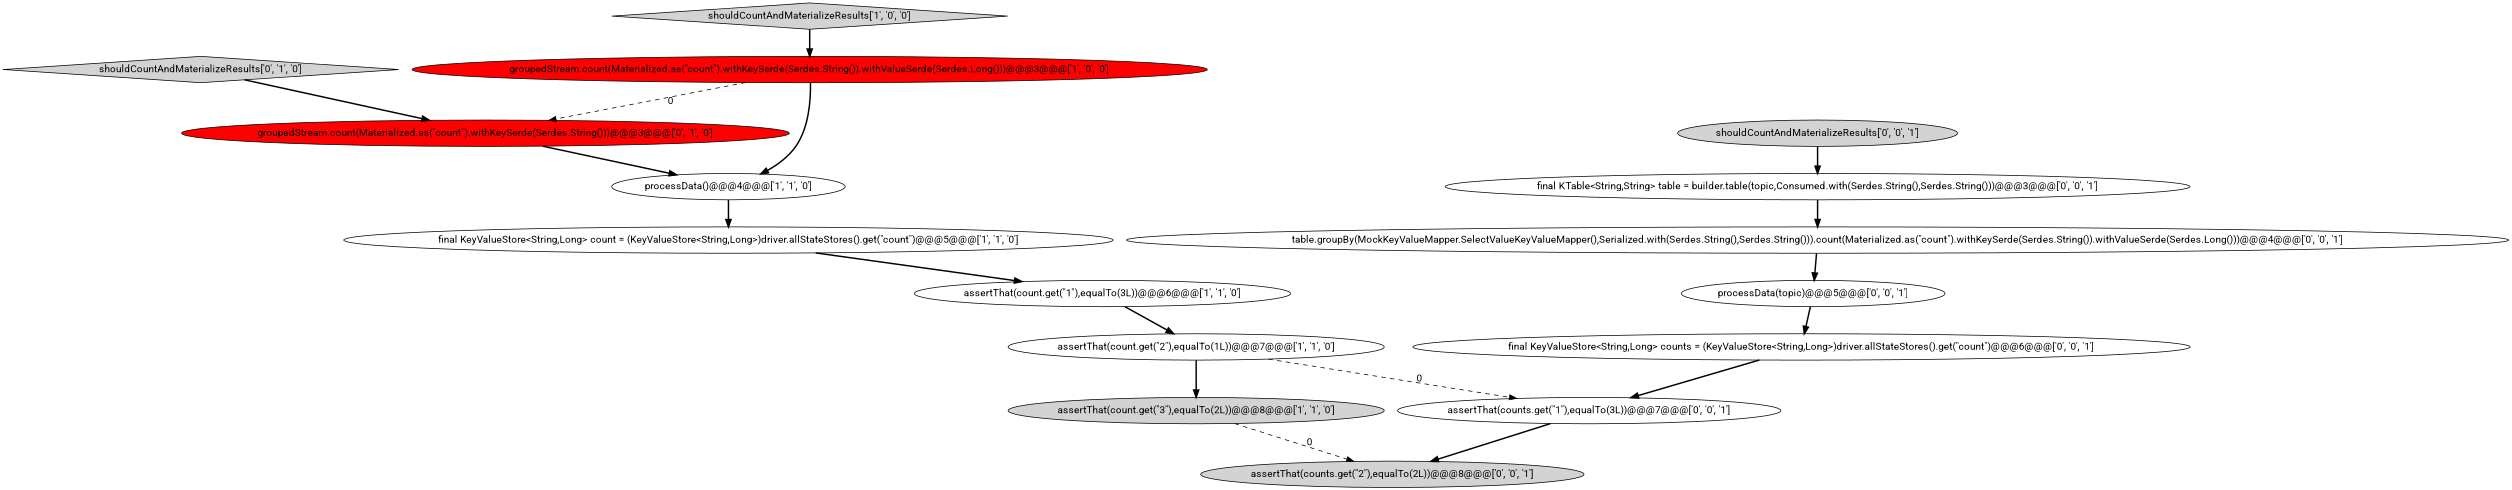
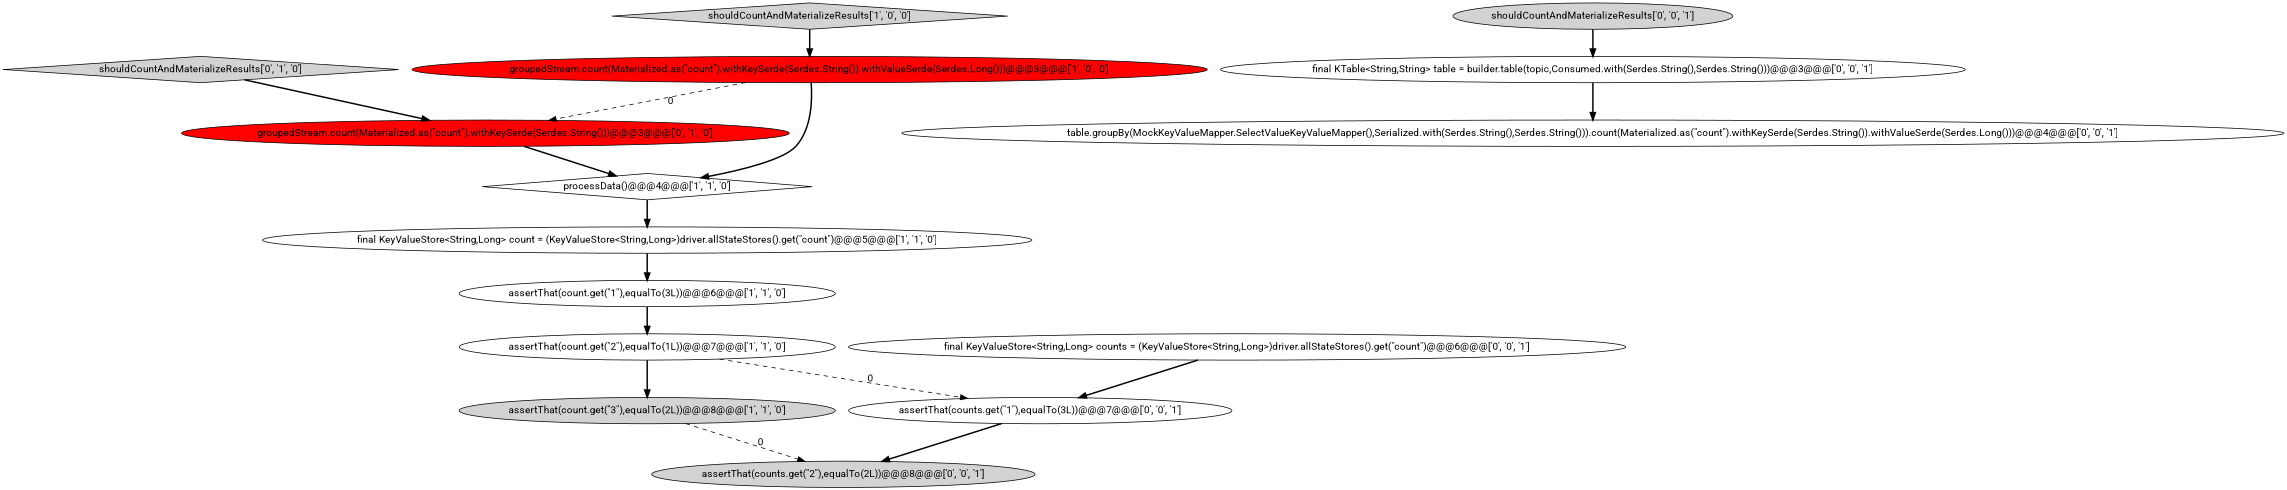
node "processData()@@@4@@@['1', '1', '0']": shape ellipse -> diamond
node "processData(topic)@@@5@@@['0', '0', '1']": removed
